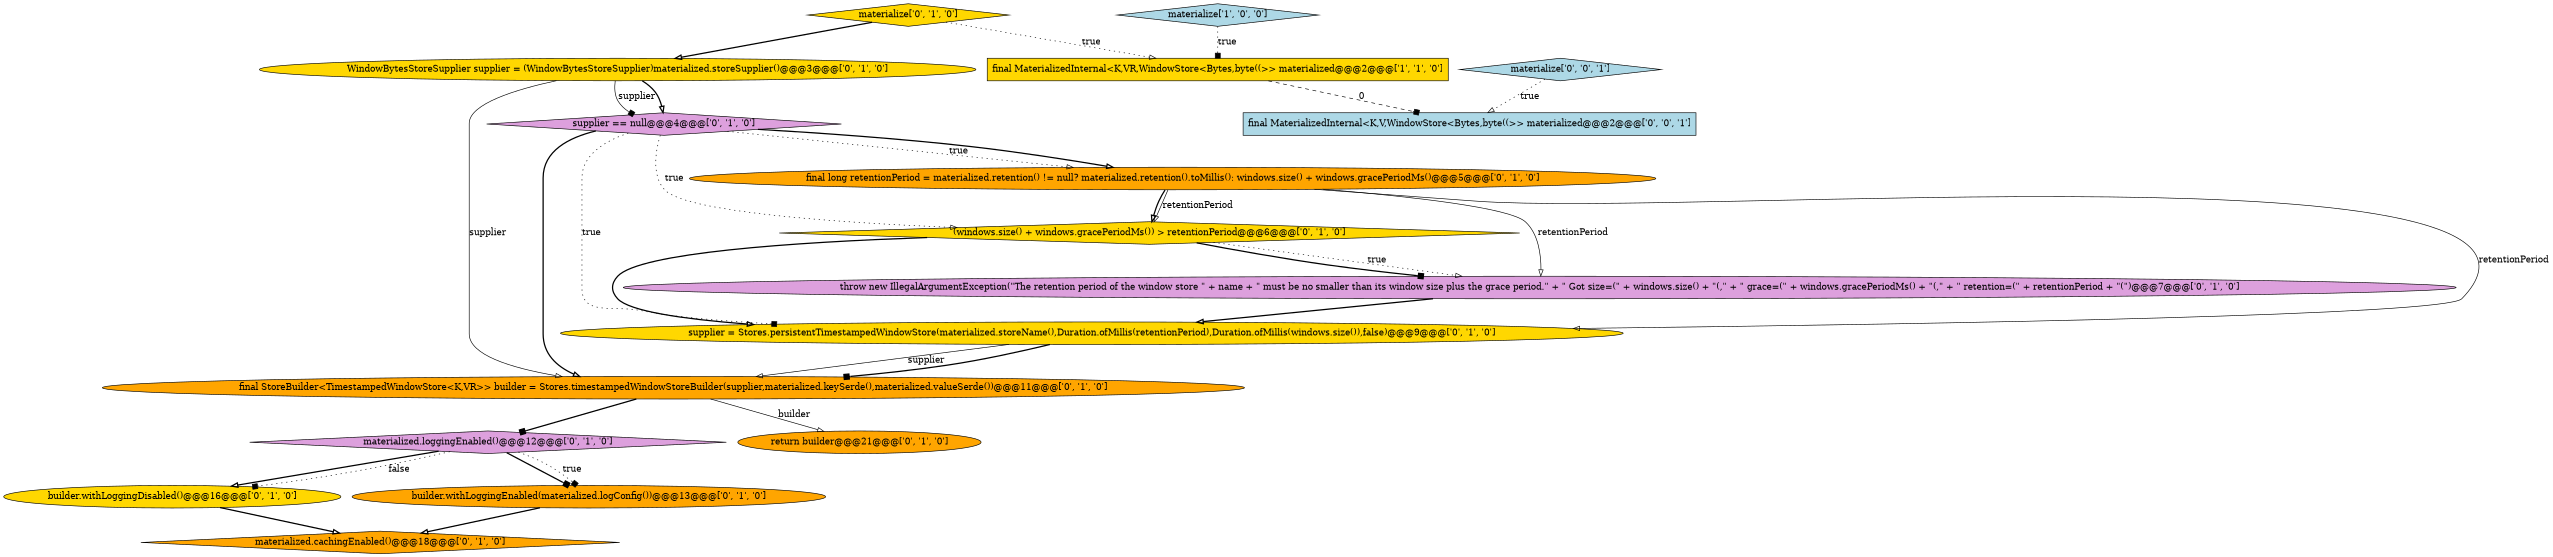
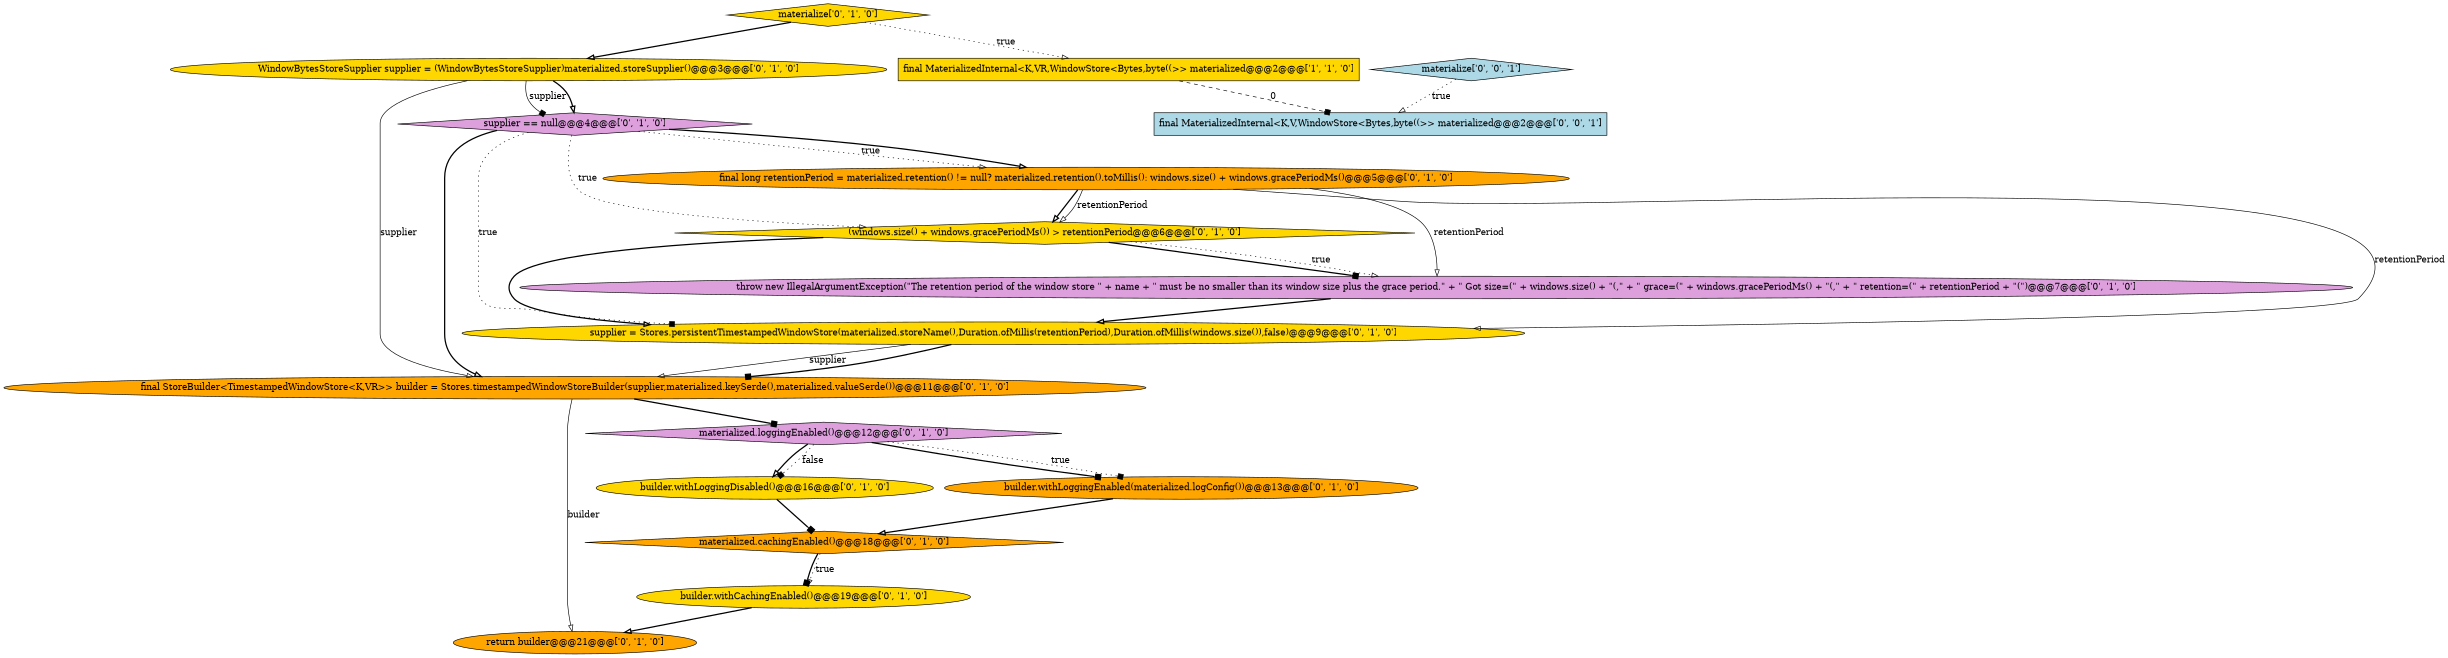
node "materialize['1', '0', '0']": removed
edge "builder.withLoggingDisabled()@@@16@@@['0', '1', '0']" -> "materialized.cachingEnabled()@@@18@@@['0', '1', '0']": arrowhead onormal -> box
node "builder.withCachingEnabled()@@@19@@@['0', '1', '0']": added
